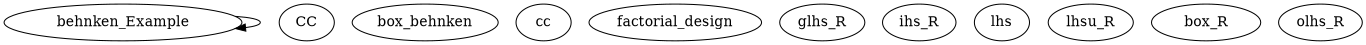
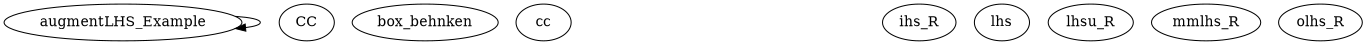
node "behnken_Example": label "behnken_Example" -> "augmentLHS_Example"
node "factorial_design": removed
node "glhs_R": removed
node "box_R": label "box_R" -> "mmlhs_R"
